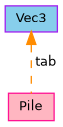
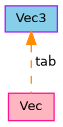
node "Pile": label "Pile" -> "Vec"
